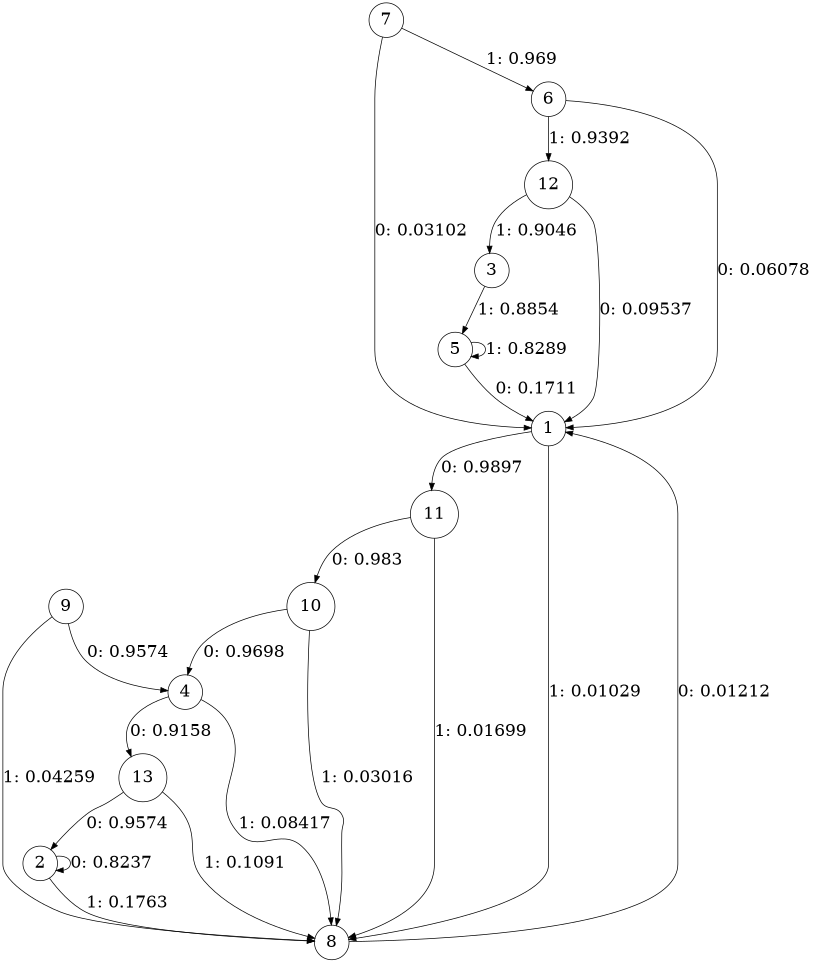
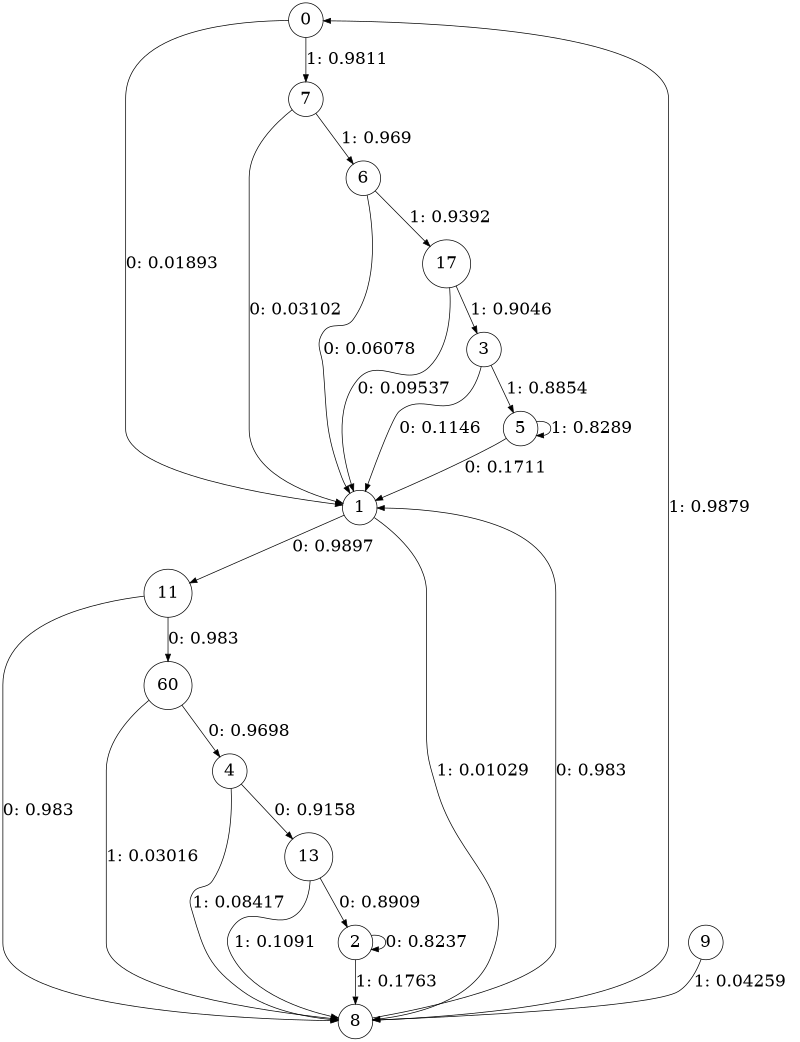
node "0": added
node "12": label "12" -> "17"
edge "3" -> "1": added, label "0: 0.1146"
node "10": label "10" -> "60"
edge "9" -> "4": removed, label "0: 0.9574"
edge "8" -> "1": label "0: 0.01212  " -> "0: 0.983    "
edge "11" -> "8": label "1: 0.01699  " -> "0: 0.983    "
edge "13" -> "2": label "0: 0.9574   " -> "0: 0.8909   "
